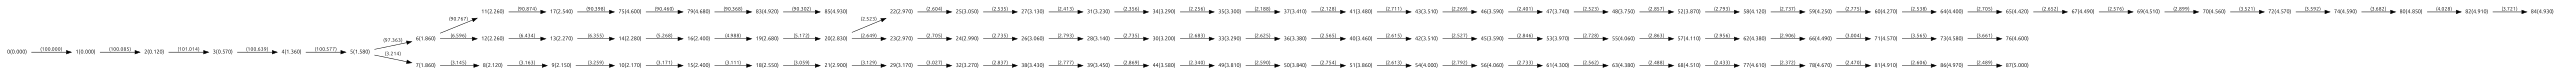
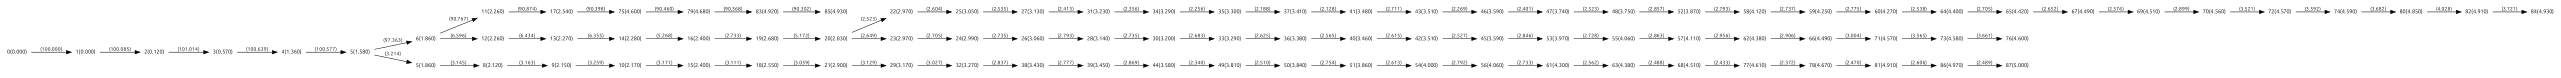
edge "16(2.400)" -> "19(2.680)": label "(4.988)" -> "(2.733)"
edge "49(3.810)" -> "50(3.840)": label "(2.590)" -> "(2.510)"
node "7(1.860)": label "7(1.860)" -> "5(1.860)"
